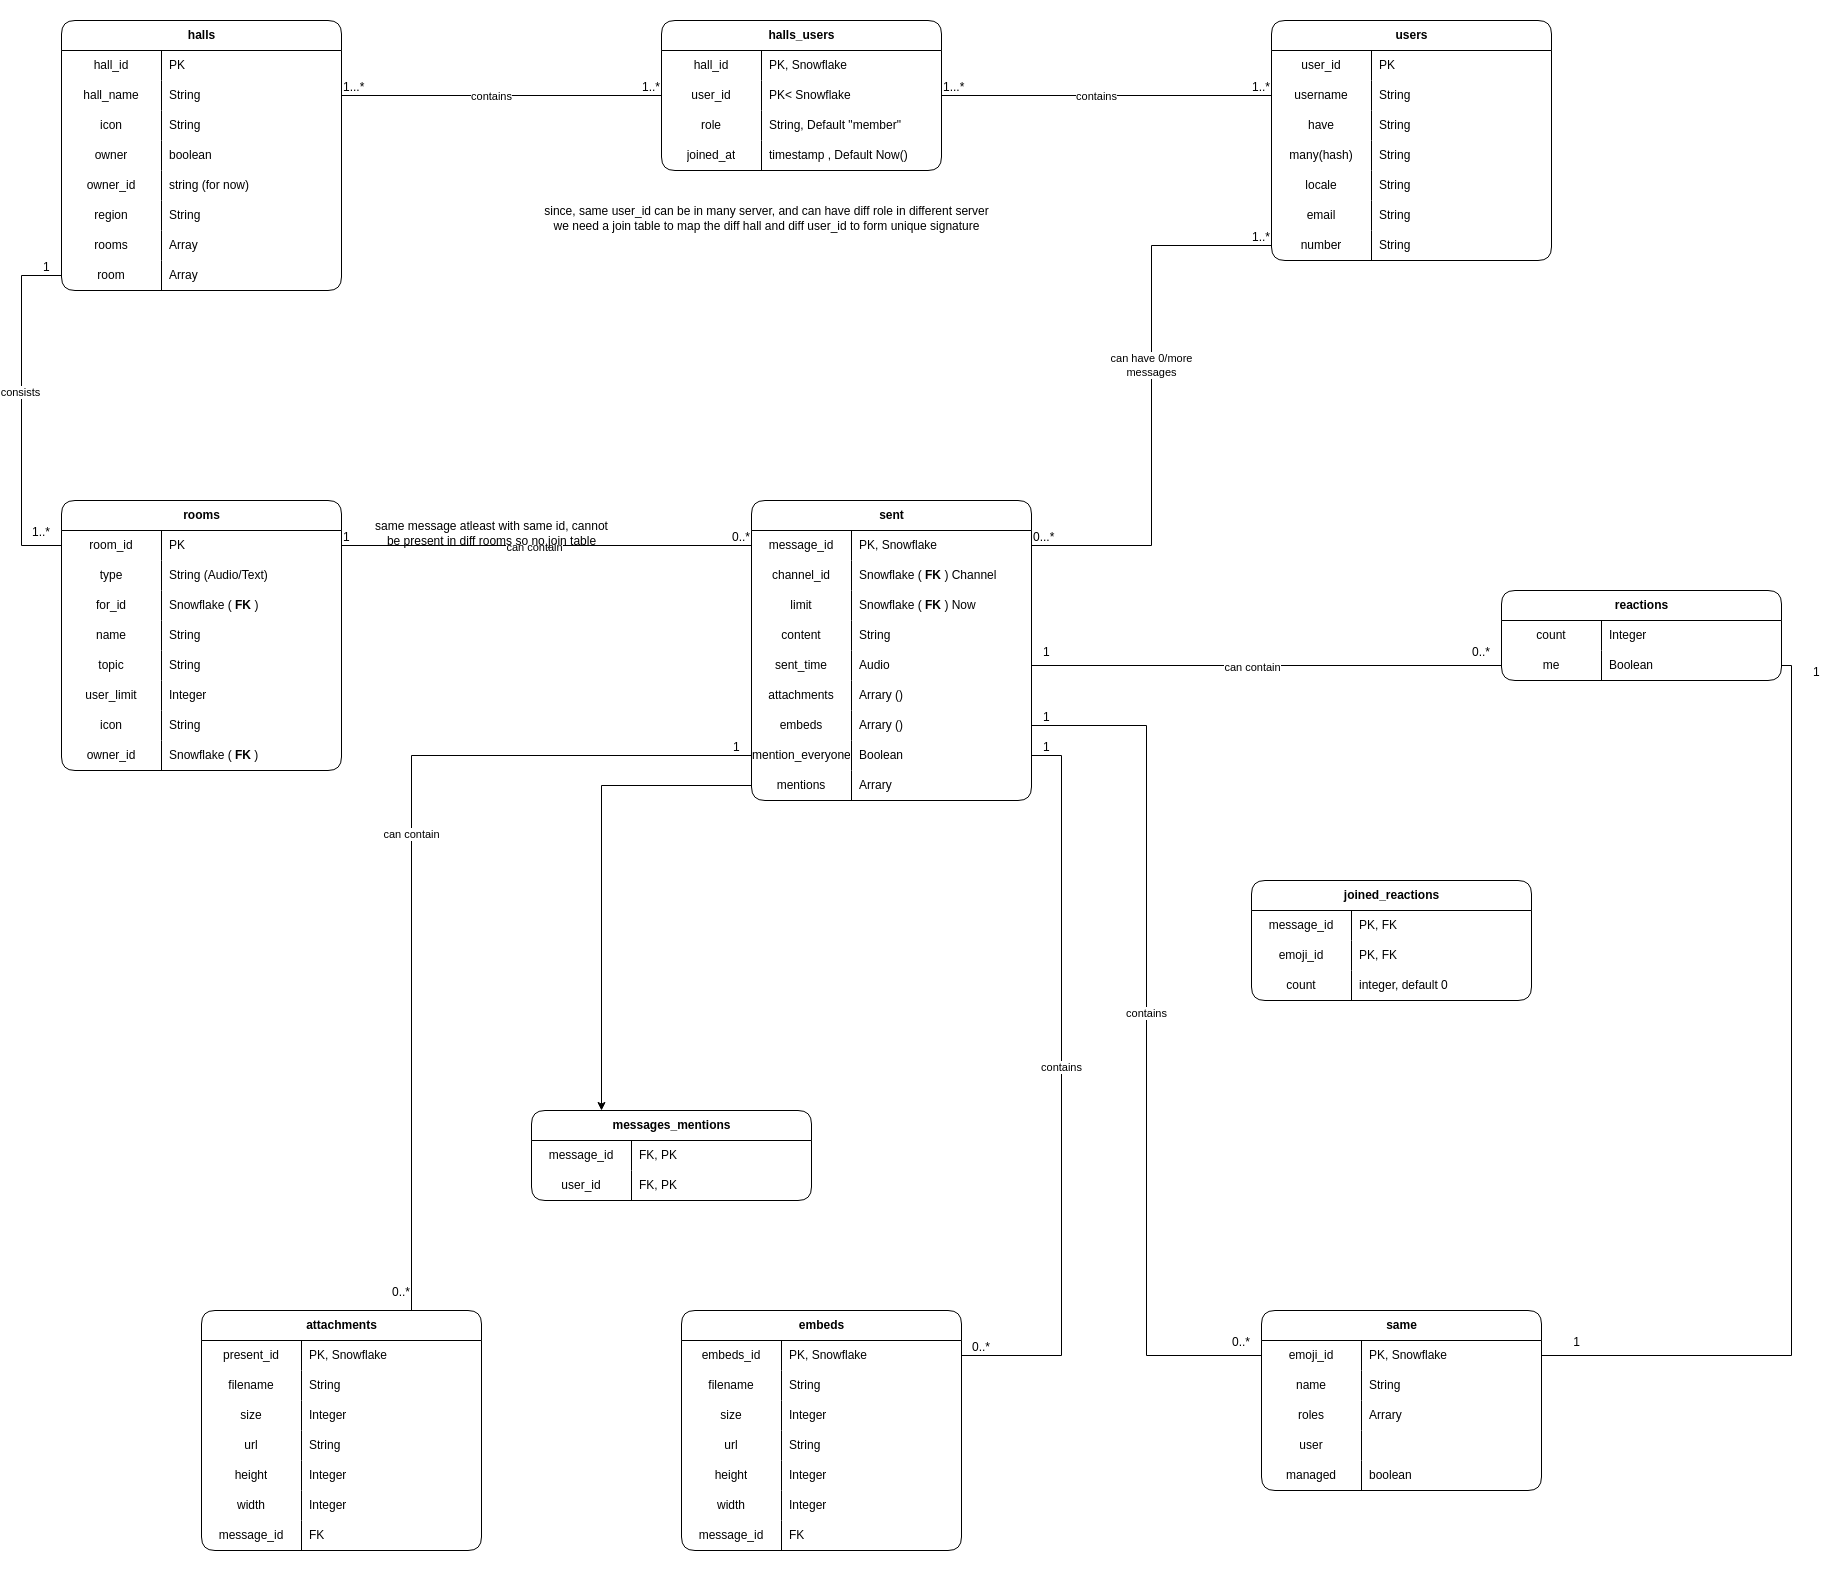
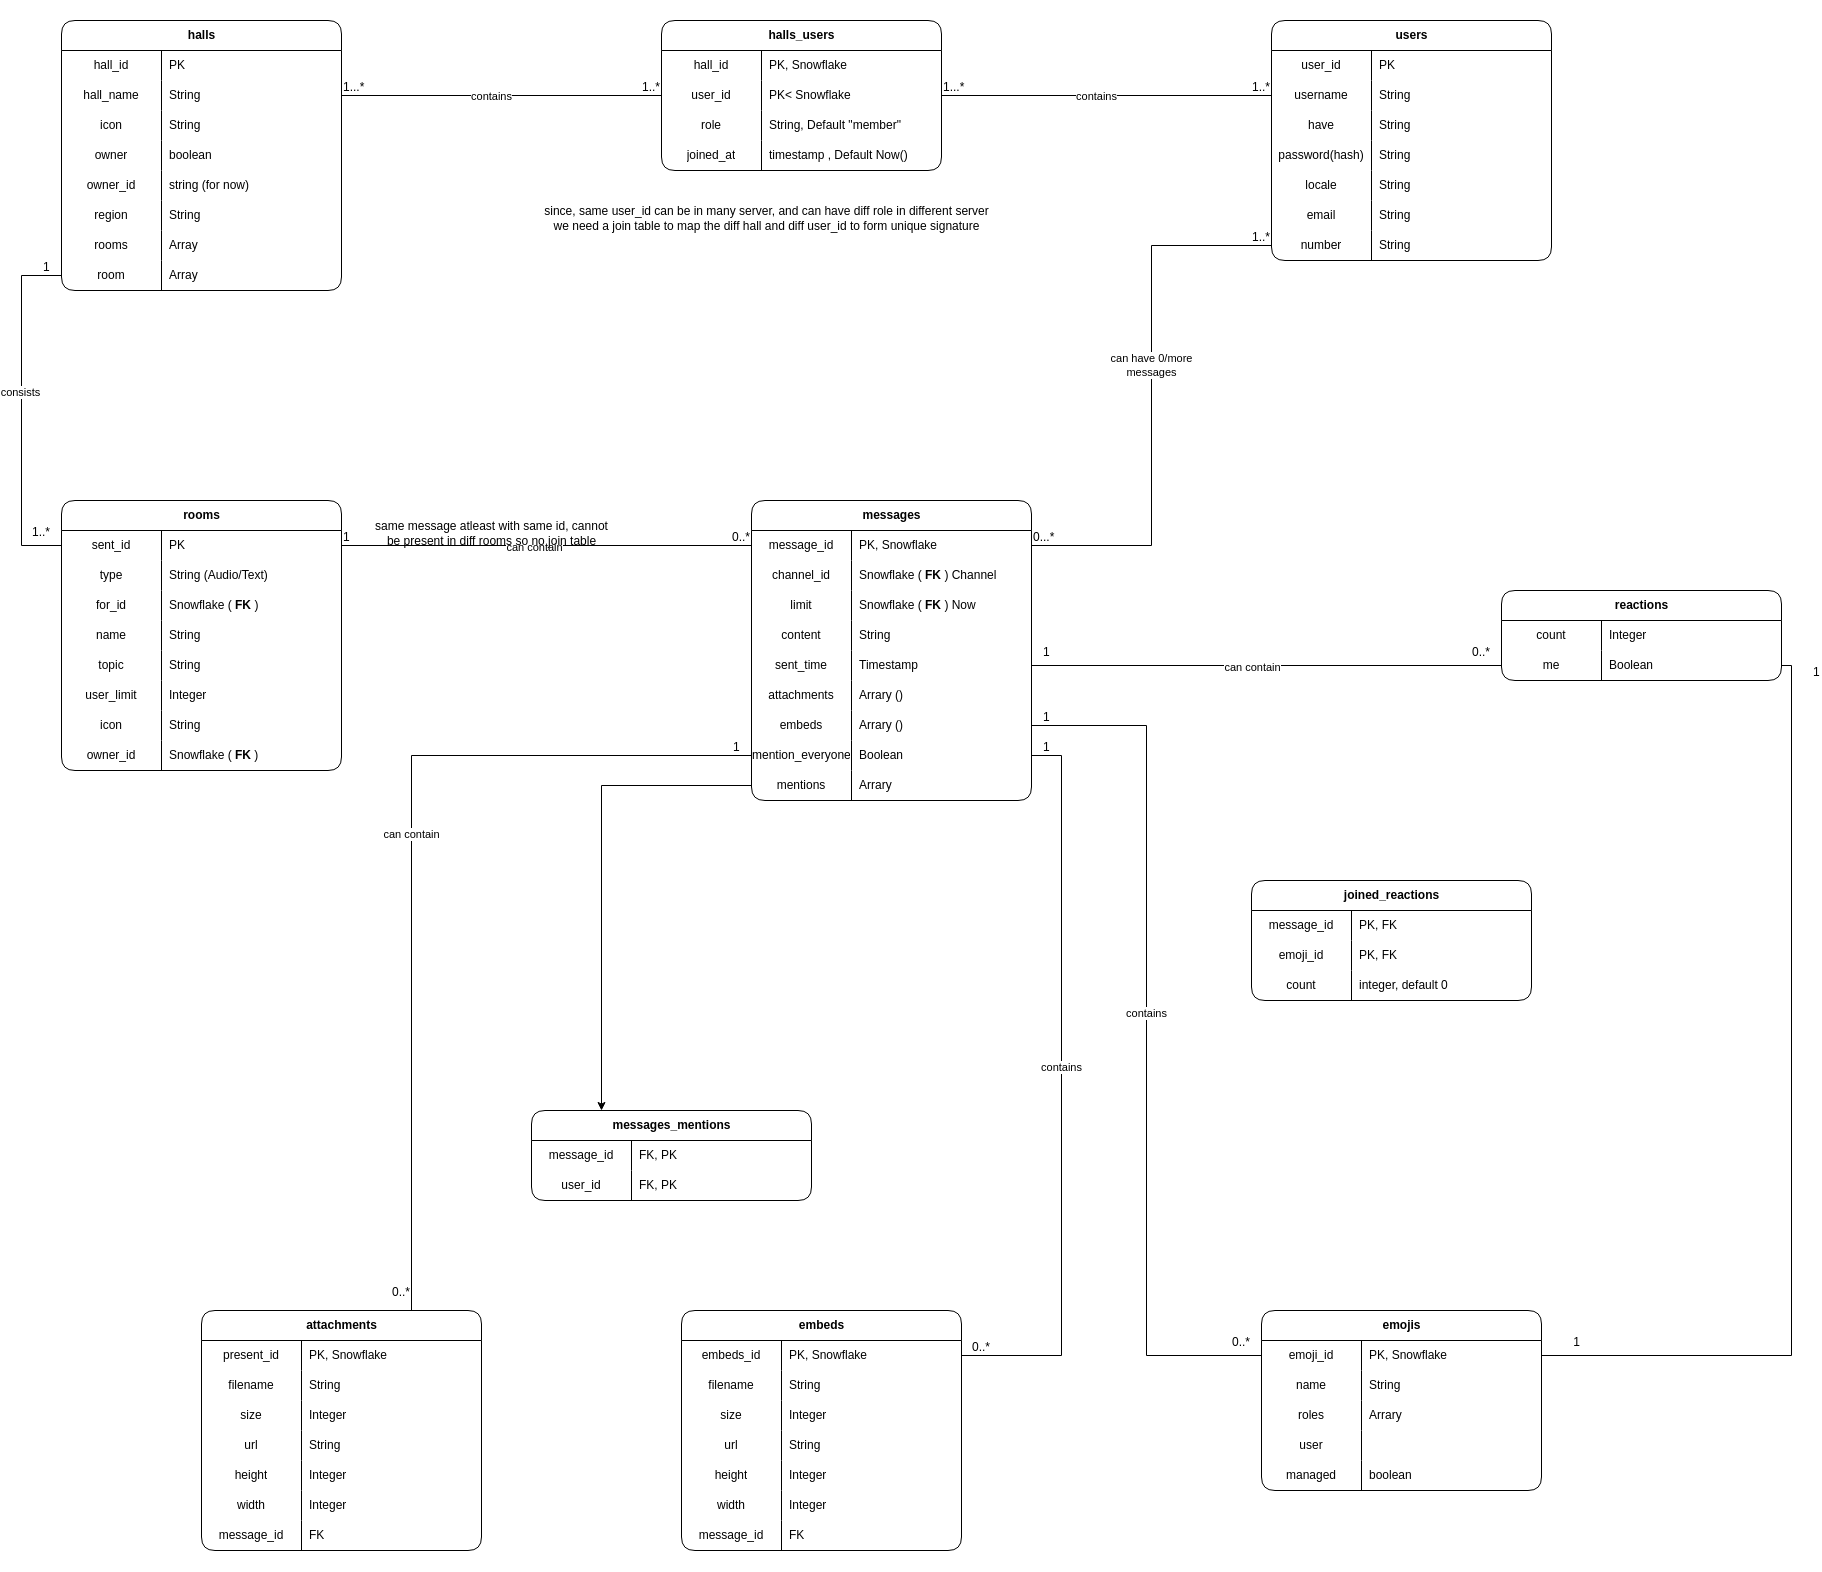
node "many(hash)": label "many(hash)" -> "password(hash)"
node "sent": label "sent" -> "messages"
node "room_id": label "room_id" -> "sent_id"
node "Audio": label "Audio" -> "Timestamp"
node "same": label "same" -> "emojis"
